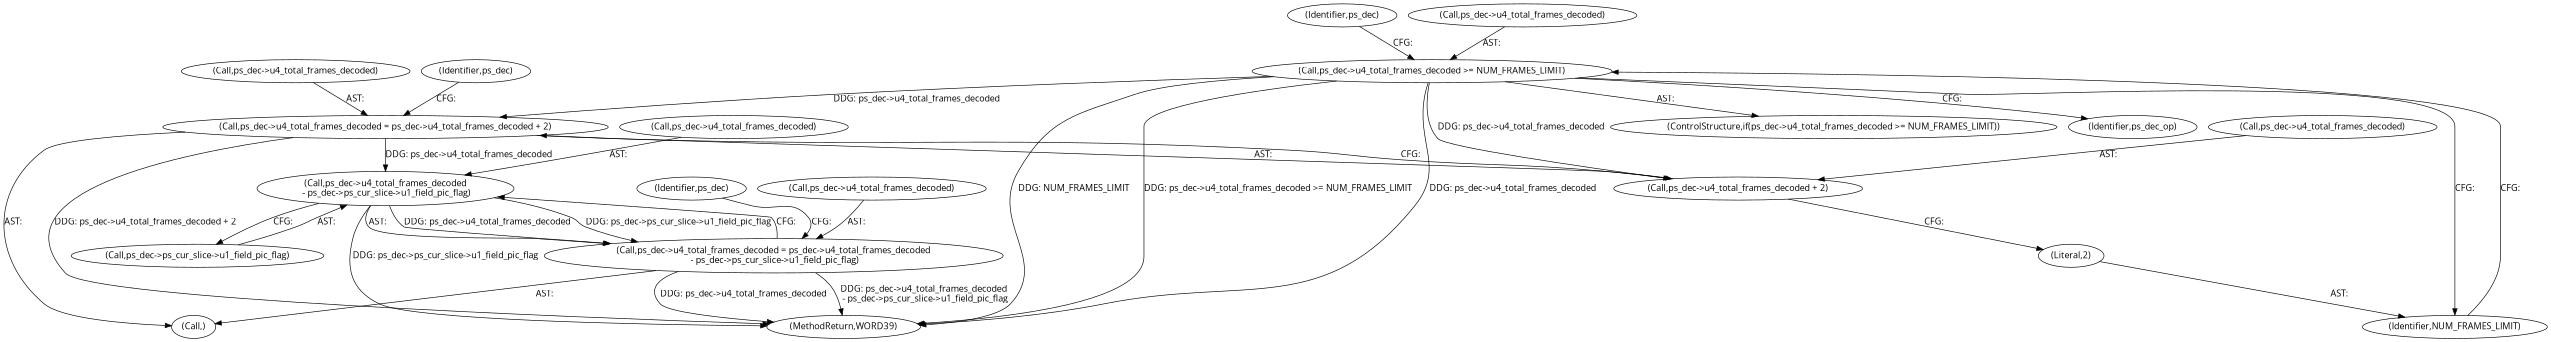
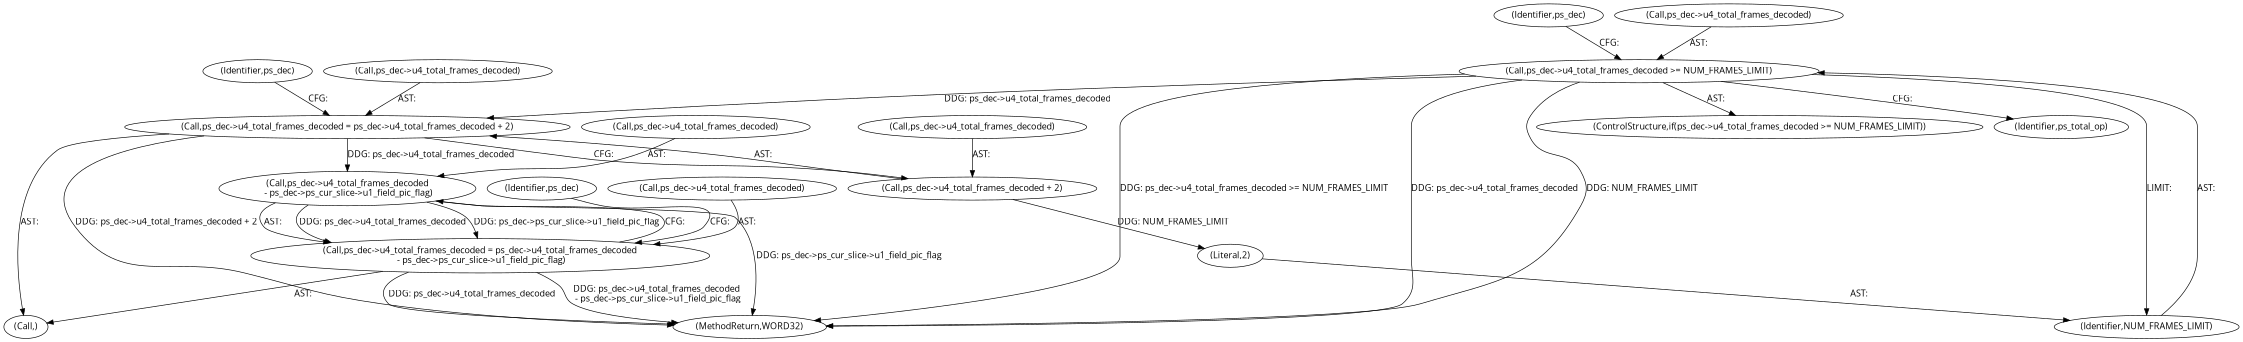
node "(Identifier,ps_dec_op)": label "(Identifier,ps_dec_op)" -> "(Identifier,ps_total_op)"
edge "(Call,ps_dec->u4_total_frames_decoded >= NUM_FRAMES_LIMIT)" -> "(Call,ps_dec->u4_total_frames_decoded + 2)": removed, label "DDG: ps_dec->u4_total_frames_decoded"
edge "(Call,ps_dec->u4_total_frames_decoded >= NUM_FRAMES_LIMIT)" -> "(Identifier,NUM_FRAMES_LIMIT)": label "CFG: " -> "LIMIT: "
edge "(Identifier,NUM_FRAMES_LIMIT)" -> "(Call,ps_dec->u4_total_frames_decoded >= NUM_FRAMES_LIMIT)": label "CFG: " -> "AST: "
edge "(Call,ps_dec->u4_total_frames_decoded + 2)" -> "(Literal,2)": label "CFG: " -> "DDG: NUM_FRAMES_LIMIT"
node "(Call,ps_dec->ps_cur_slice->u1_field_pic_flag)": removed
node "(MethodReturn,WORD39)": label "(MethodReturn,WORD39)" -> "(MethodReturn,WORD32)"
